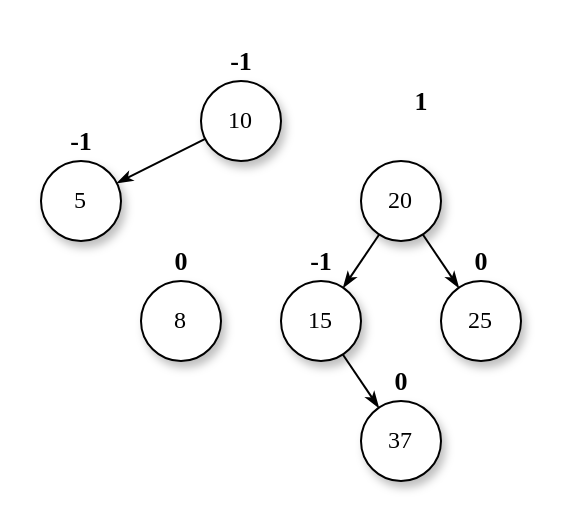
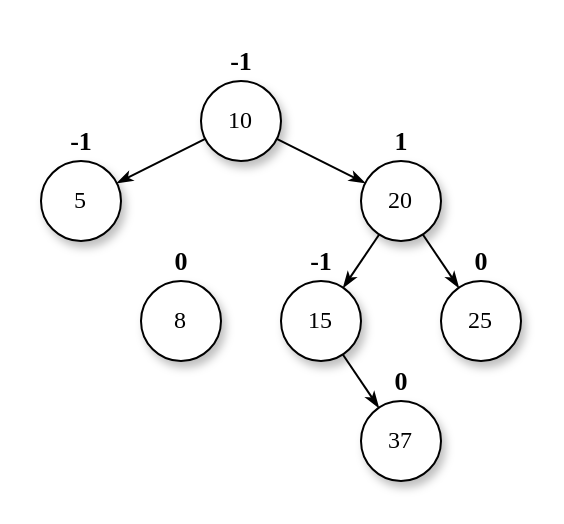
node "1": moved (421, 101) -> (401, 141)
edge "10" -> "20": added
